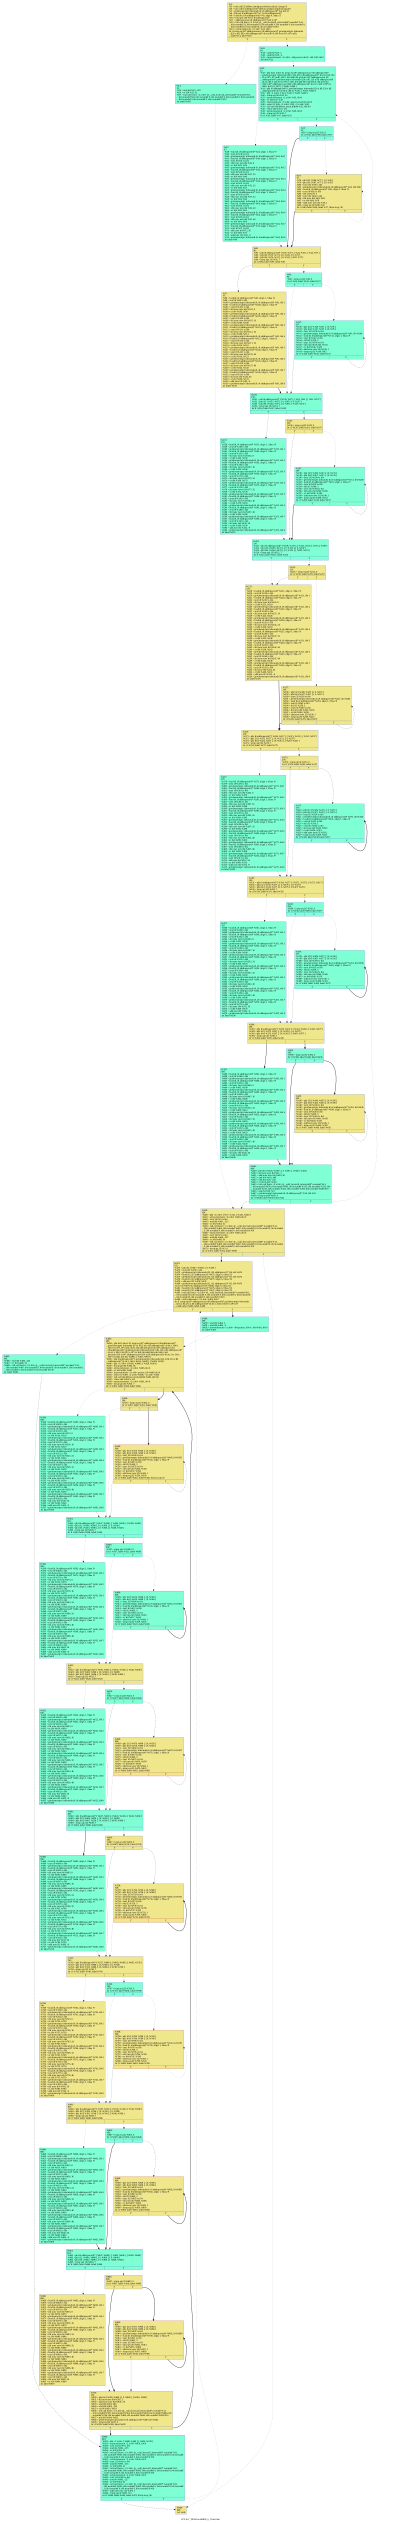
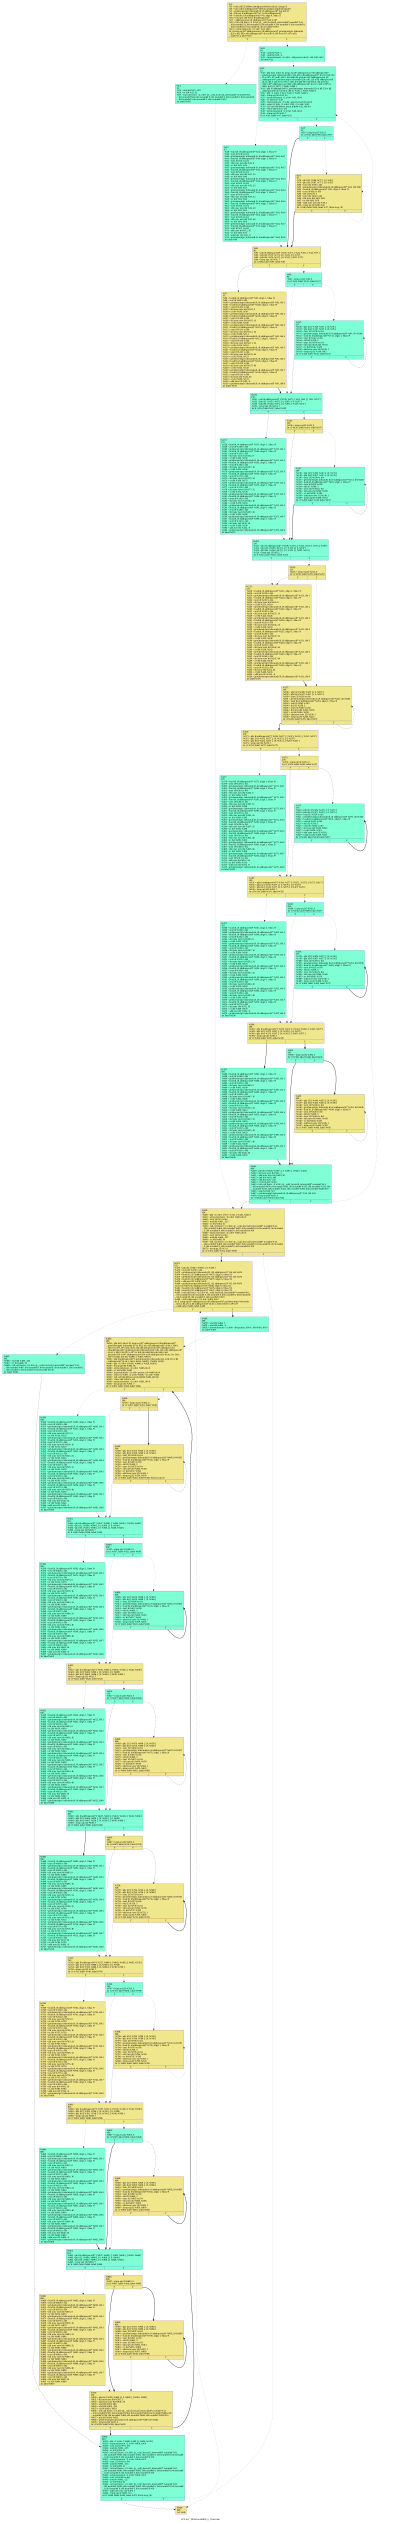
edge "%217:" -> "%270:": now "%217:" -> "%257:"
edge "%493:" -> "%506:": style bold -> dotted
